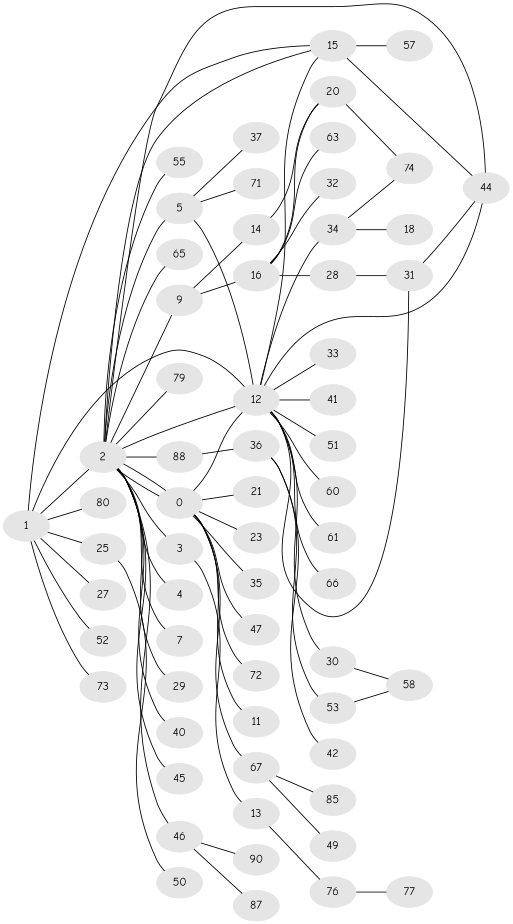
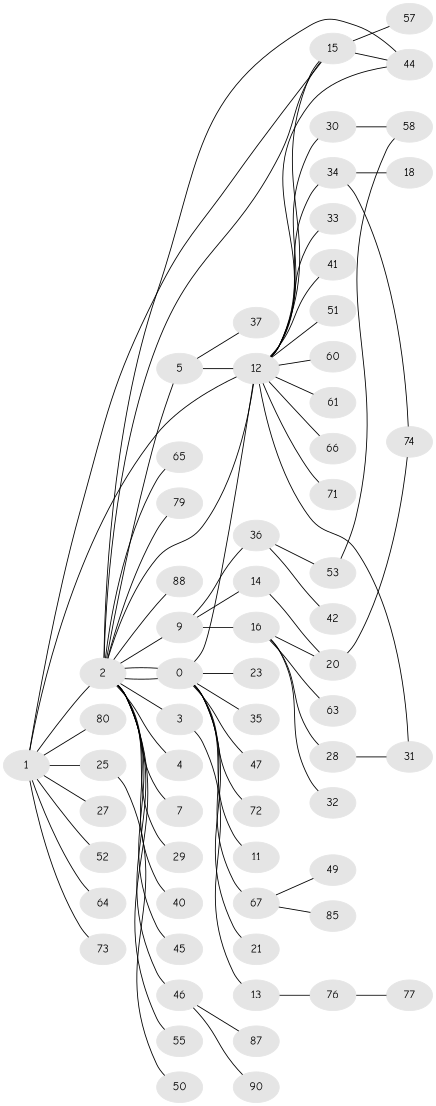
edge "71" -- "5": now "71" -- "12"
edge "44" -- "31": removed
edge "36" -- "88": now "36" -- "9"
node "64": added
